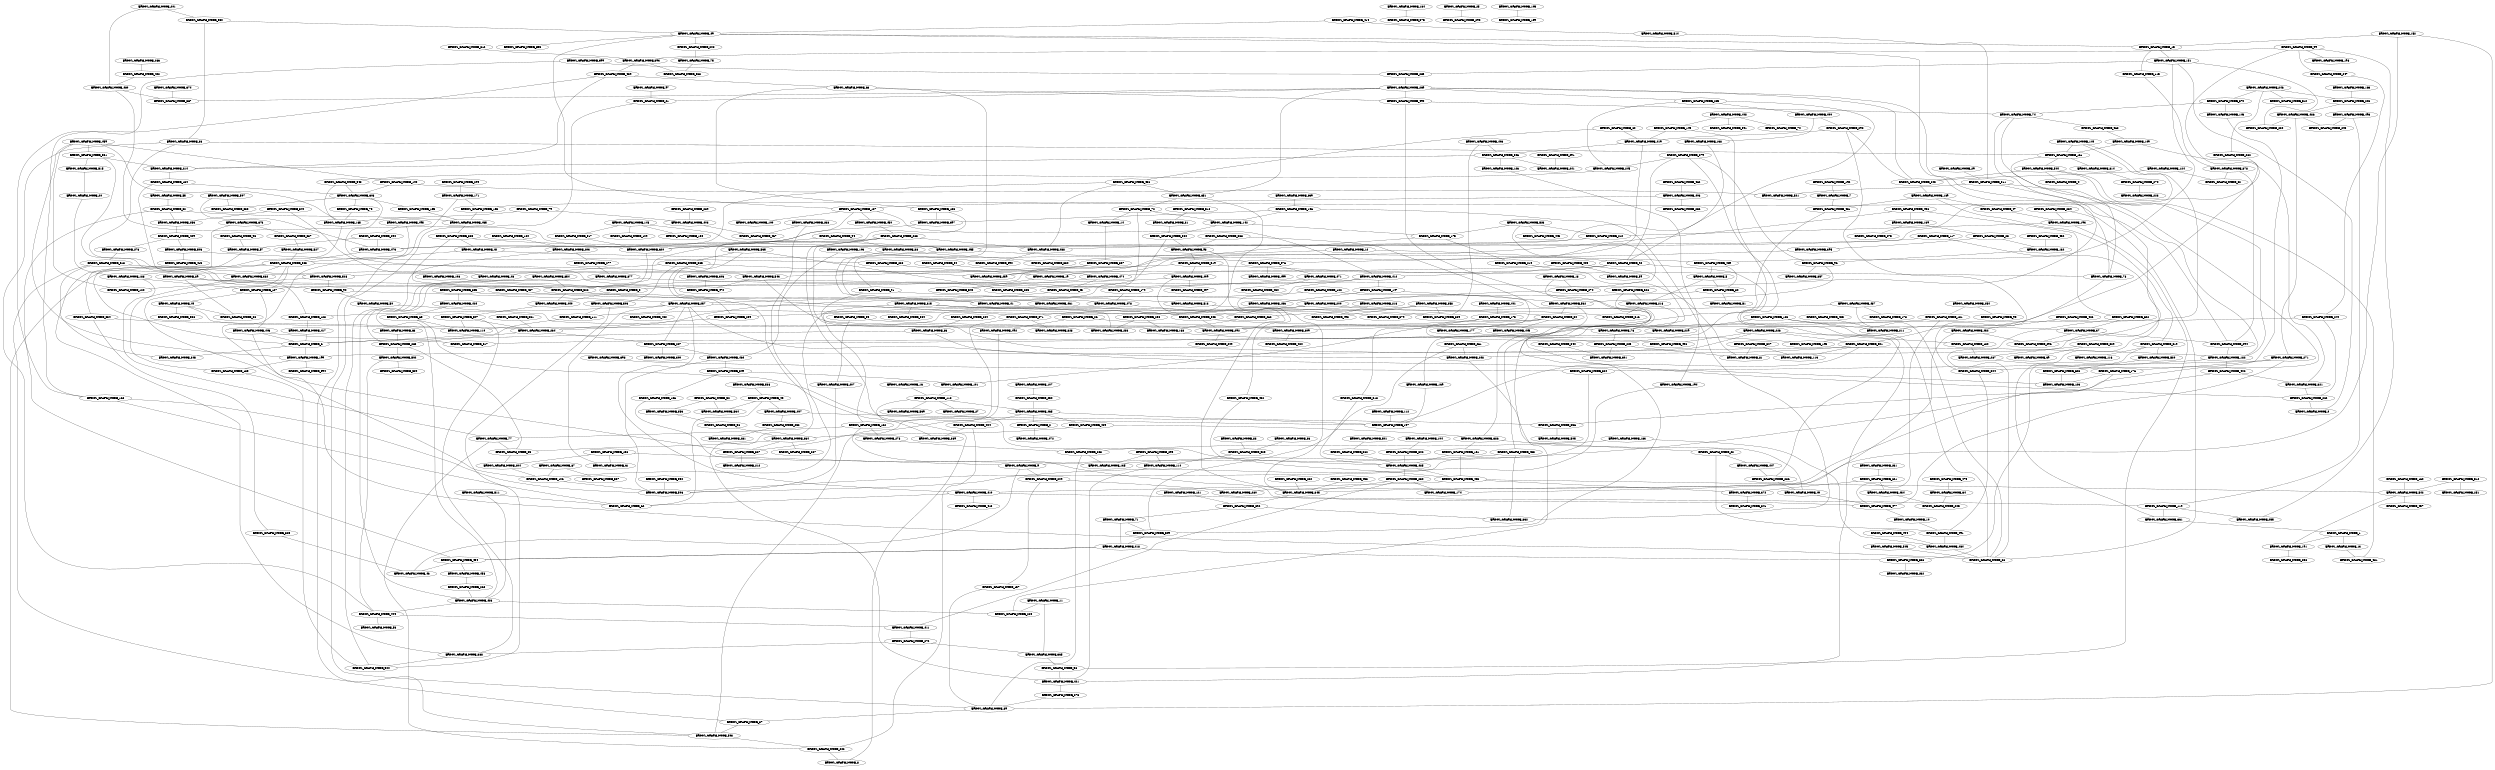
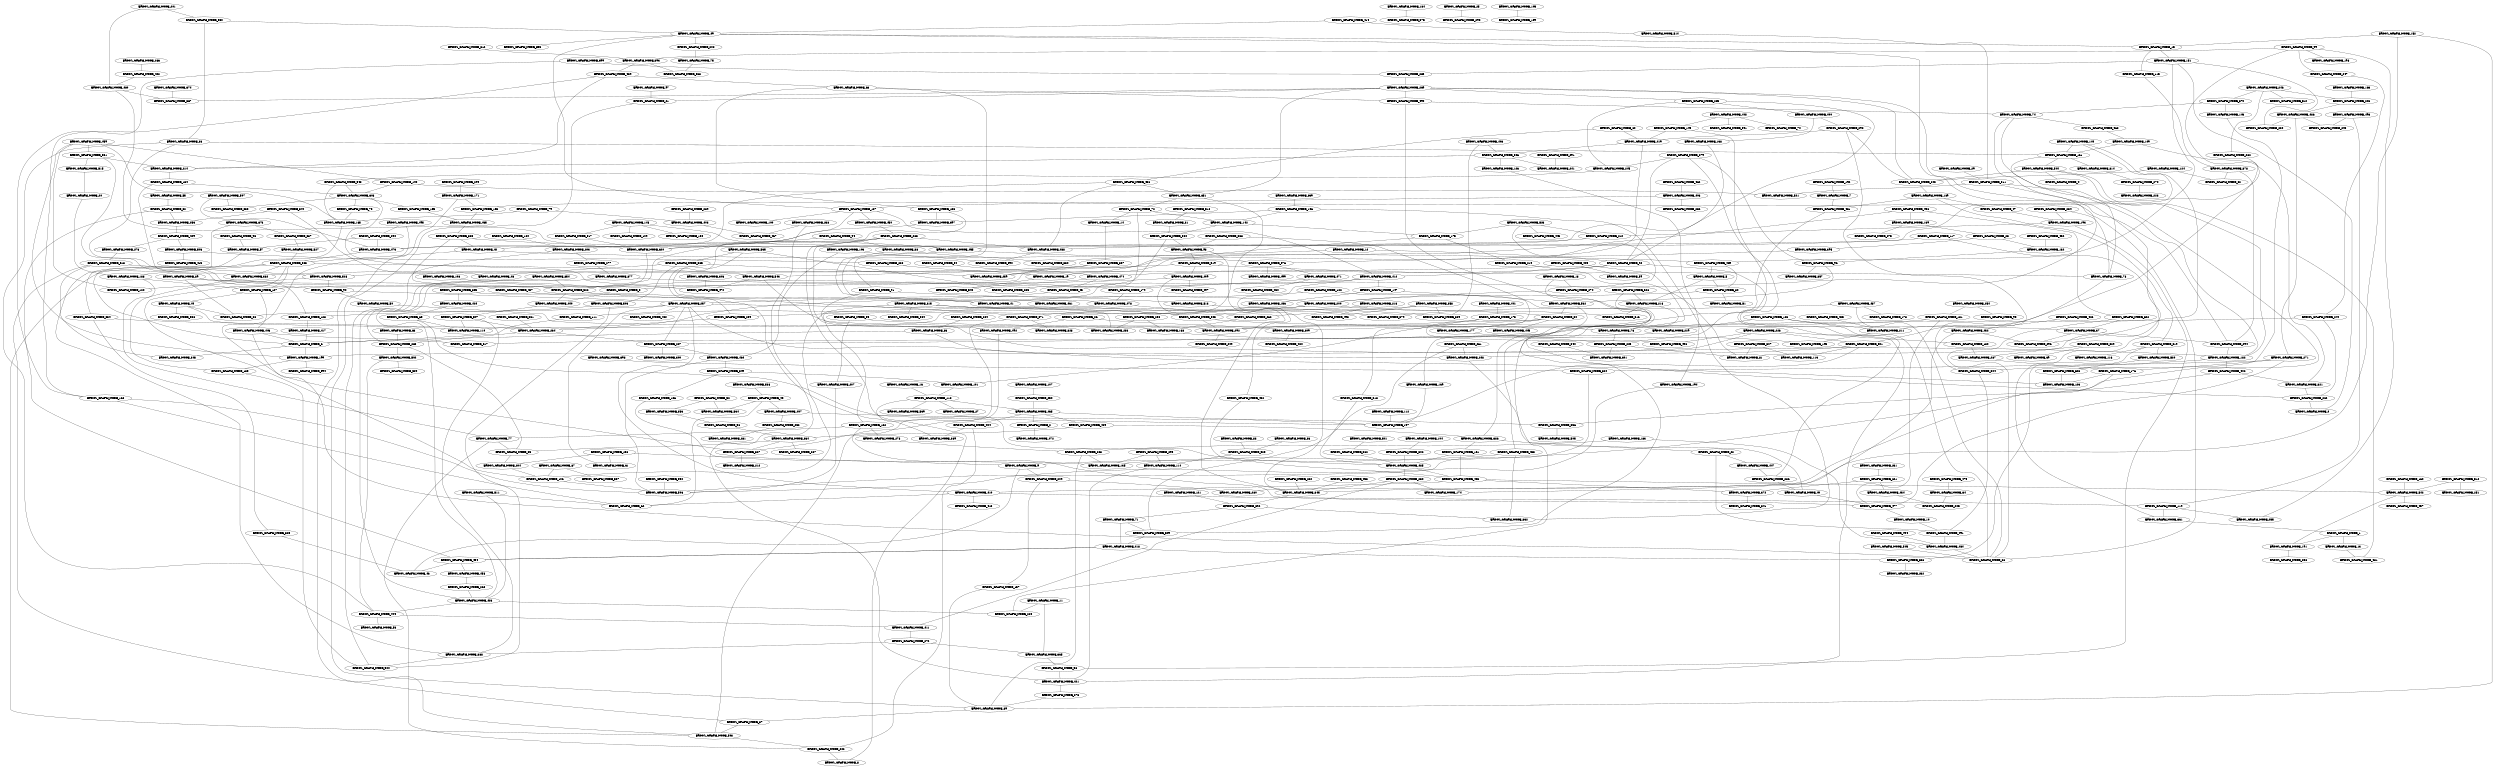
edge "ERDOS_GRAPH_NODE_32" -- "ERDOS_GRAPH_NODE_435": removed
edge "ERDOS_GRAPH_NODE_503" -- "ERDOS_GRAPH_NODE_111": now "ERDOS_GRAPH_NODE_503" -- "ERDOS_GRAPH_NODE_88"
